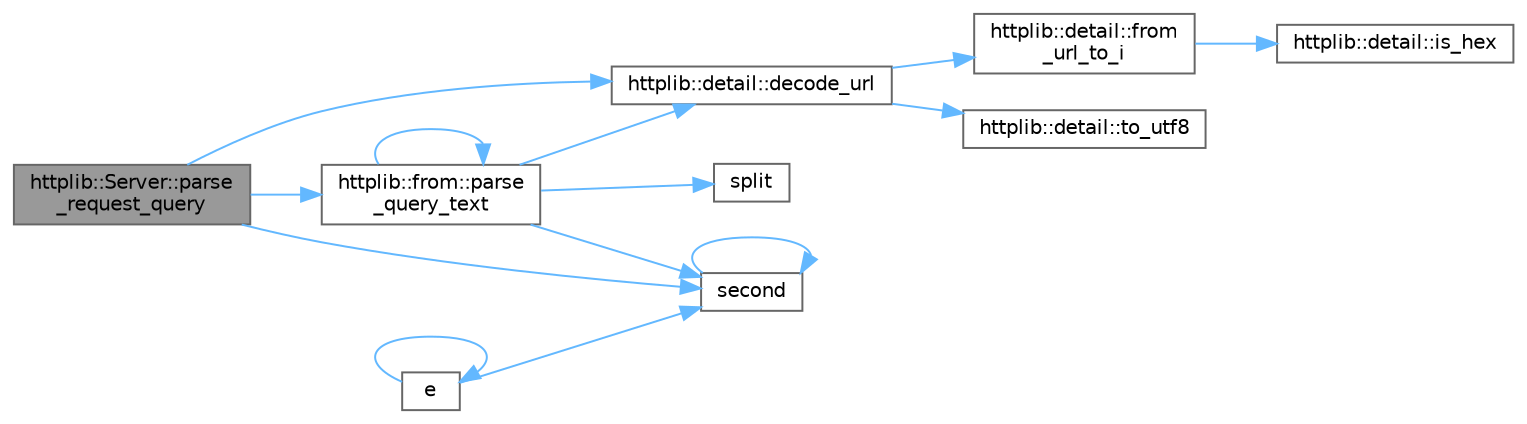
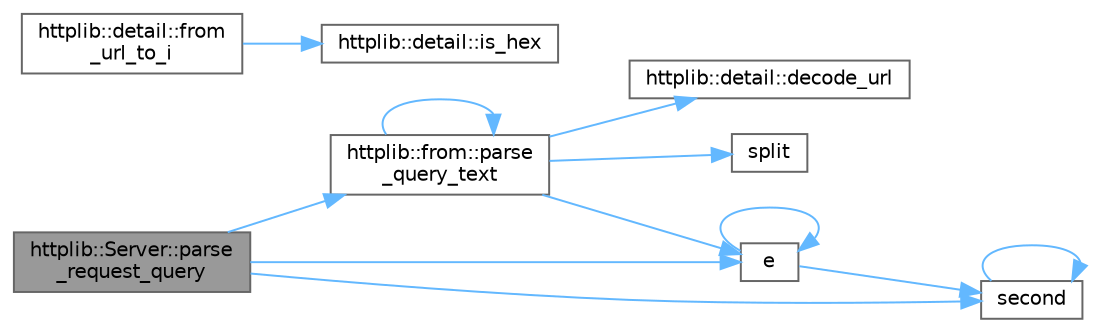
edge "httplib::detail::decode_url" -> "httplib::detail::from _url_to_i": removed
edge "httplib::Server::parse _request_query" -> "httplib::detail::decode_url": now "httplib::Server::parse _request_query" -> "e"
node "httplib::detail::to_utf8": removed
edge "httplib::from::parse _query_text" -> "second": now "httplib::from::parse _query_text" -> "e"
